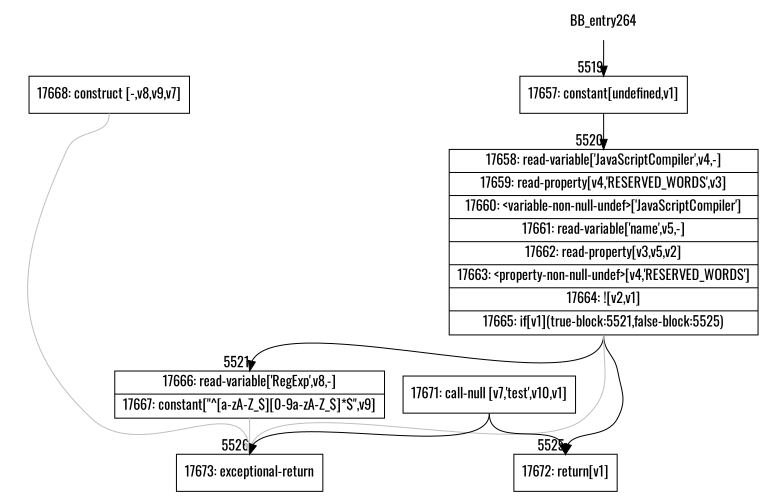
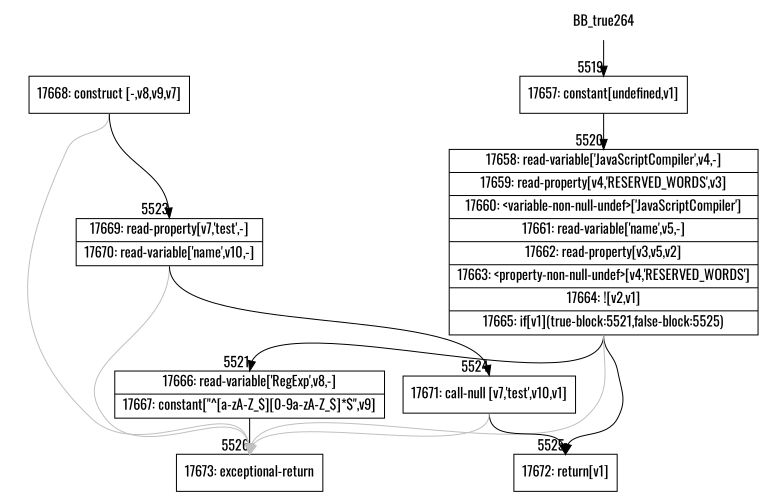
node "BB_entry264": label "BB_entry264" -> "BB_true264"
node "17669: read-property[v7,'test',-]": added
edge "17666: read-variable['RegExp',v8,-]" -> "17673: exceptional-return": color gray -> black
edge "17671: call-null [v7,'test',v10,v1]" -> "17673: exceptional-return": color black -> gray
